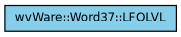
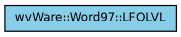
node "wvWare::Word37::LFOLVL": label "wvWare::Word37::LFOLVL" -> "wvWare::Word97::LFOLVL"
